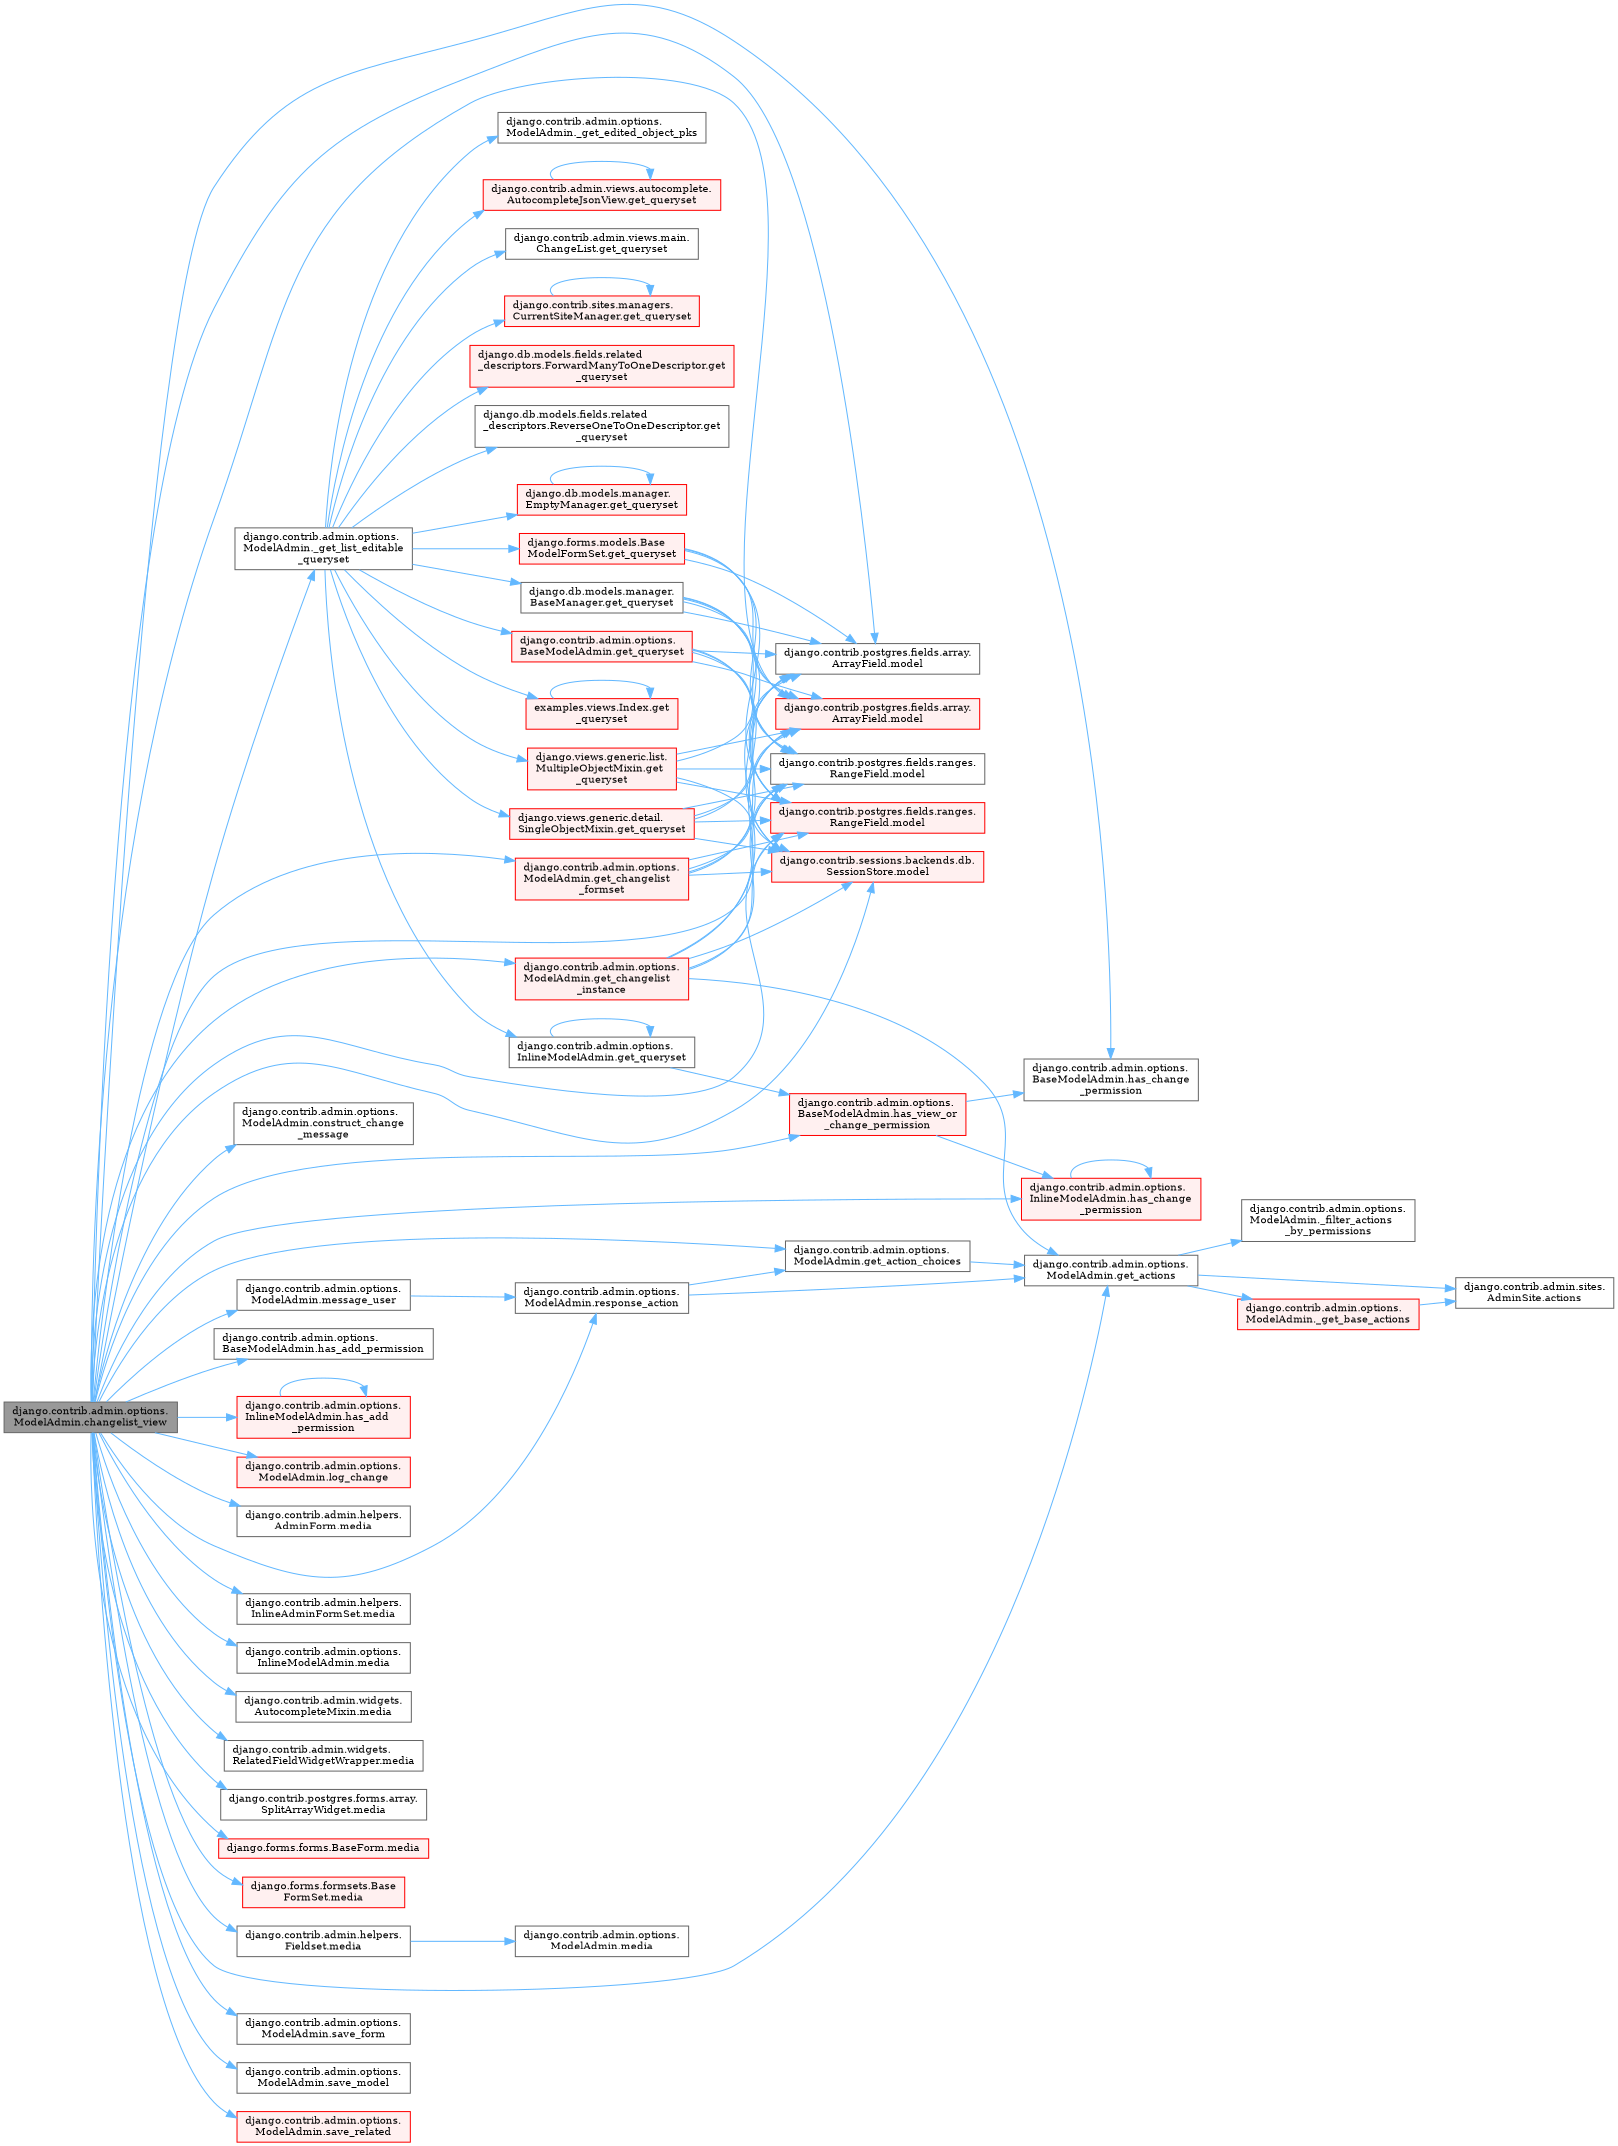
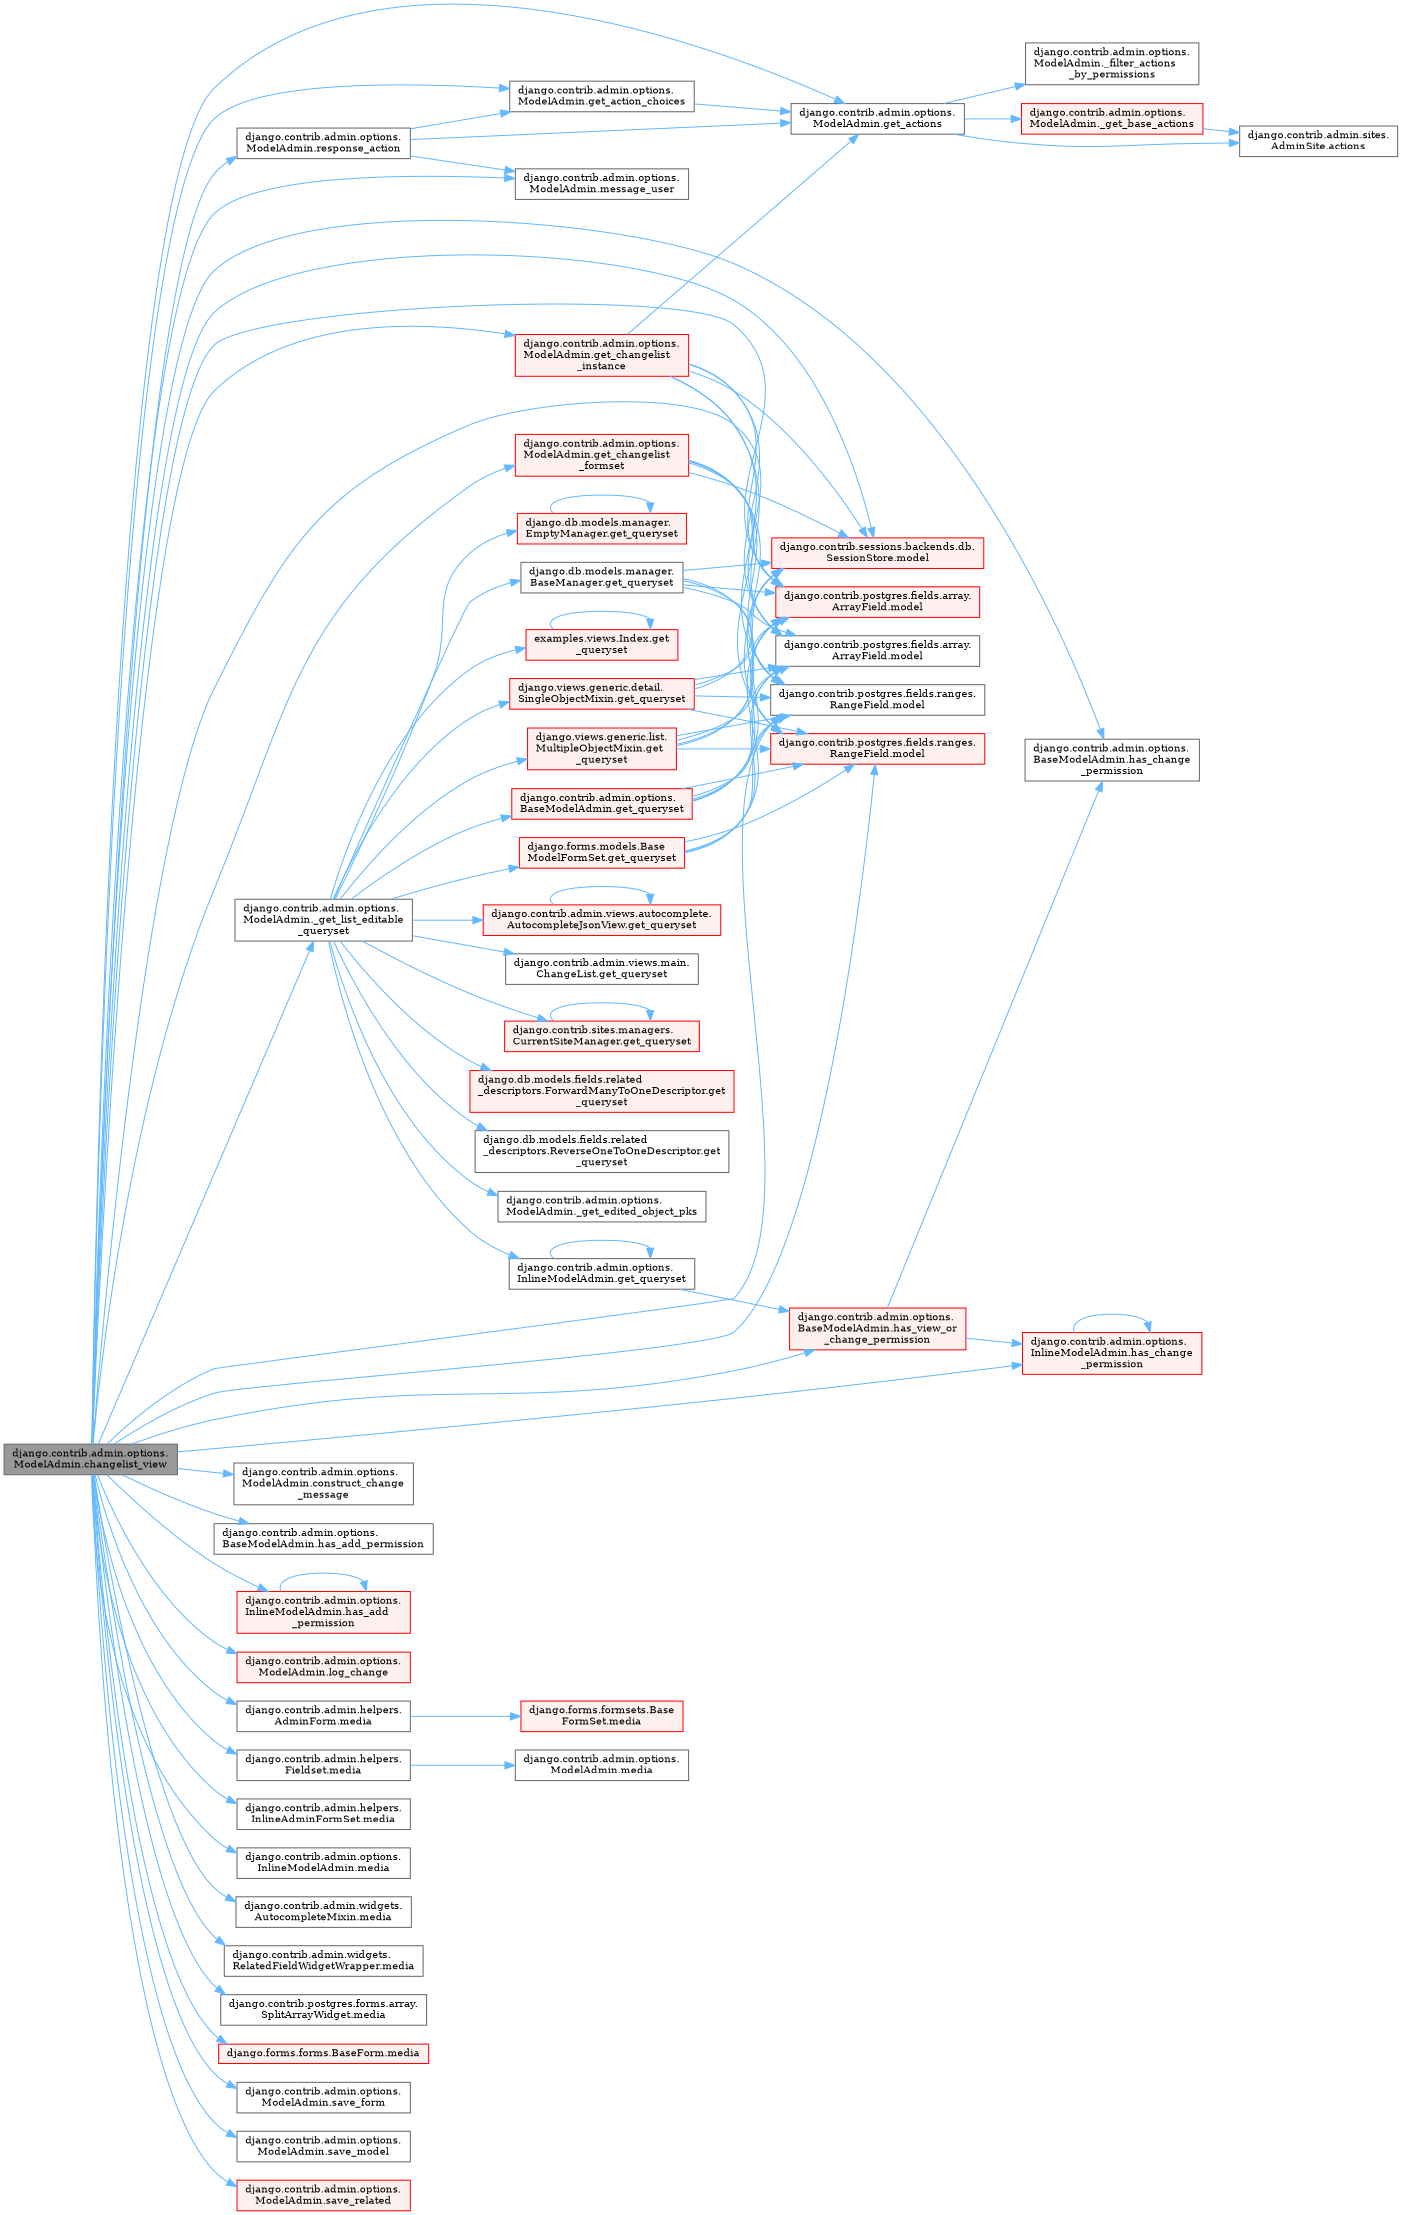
edge "django.contrib.admin.options. ModelAdmin.message_user" -> "django.contrib.admin.options. ModelAdmin.response_action": reversed
edge "django.contrib.admin.options. ModelAdmin.changelist_view" -> "django.forms.formsets.Base FormSet.media": now "django.contrib.admin.helpers. AdminForm.media" -> "django.forms.formsets.Base FormSet.media"
